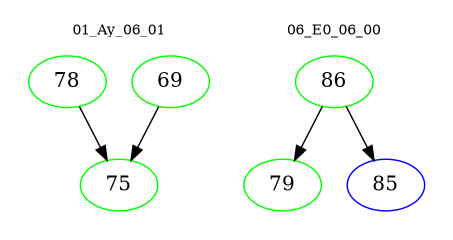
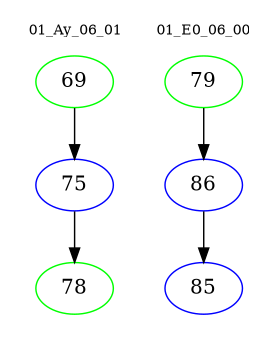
cluster "06_E0_06_00": label "06_E0_06_00" -> "01_E0_06_00"
node "86": color green -> blue
edge "78" -> "75": reversed
edge "86" -> "79": reversed
node "75": color green -> blue
